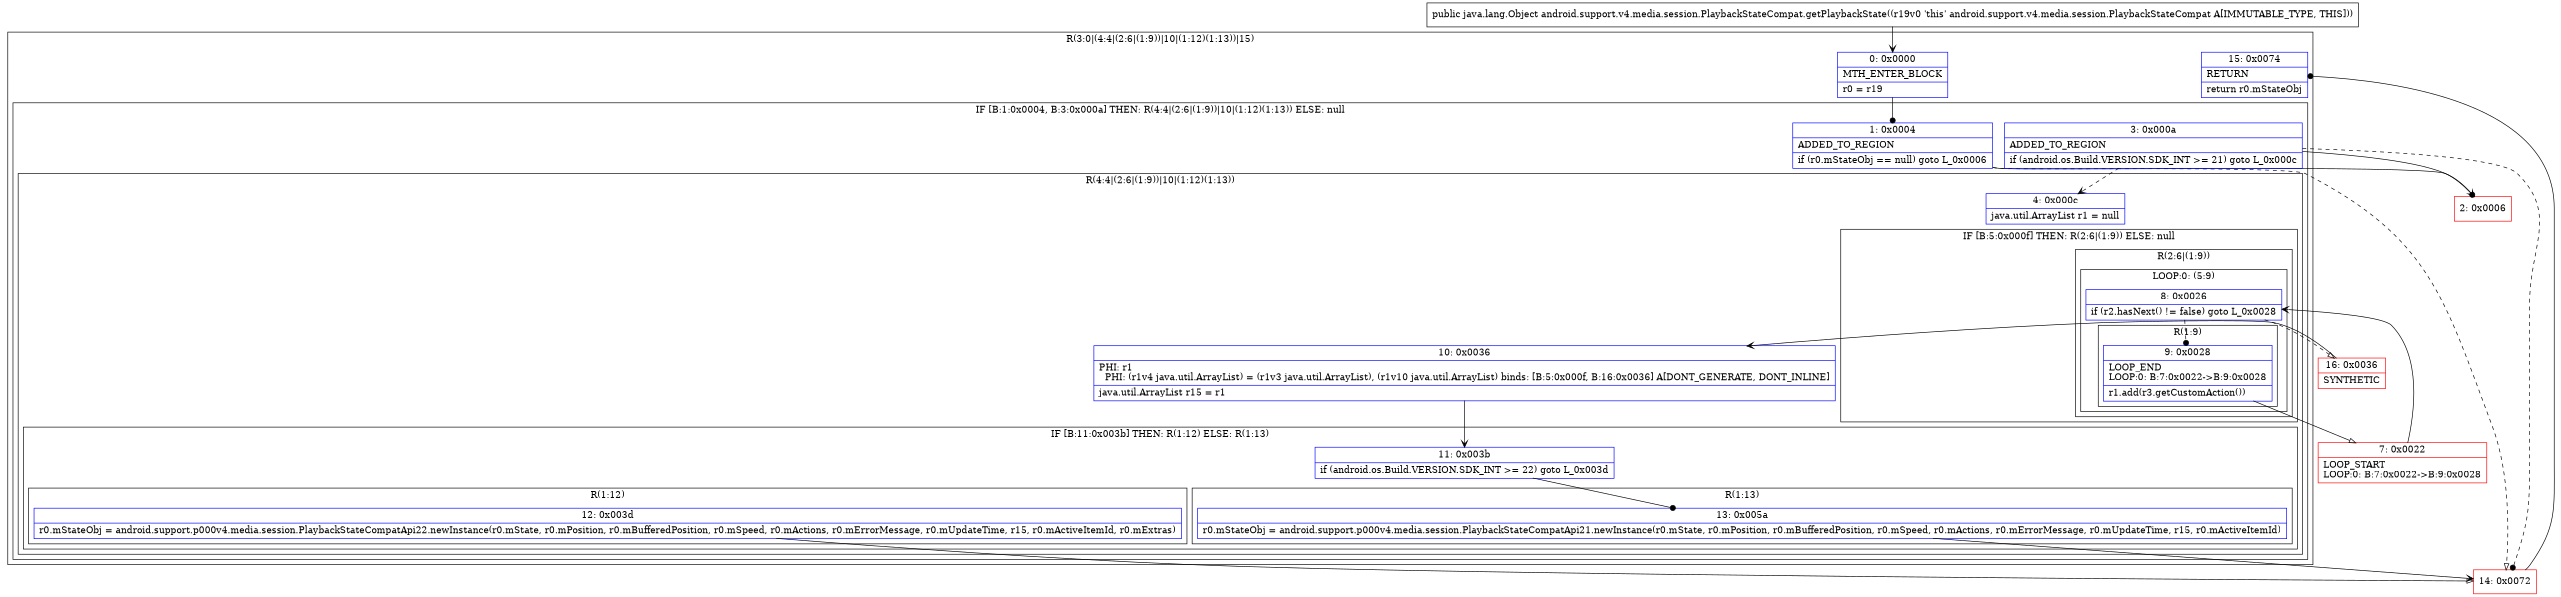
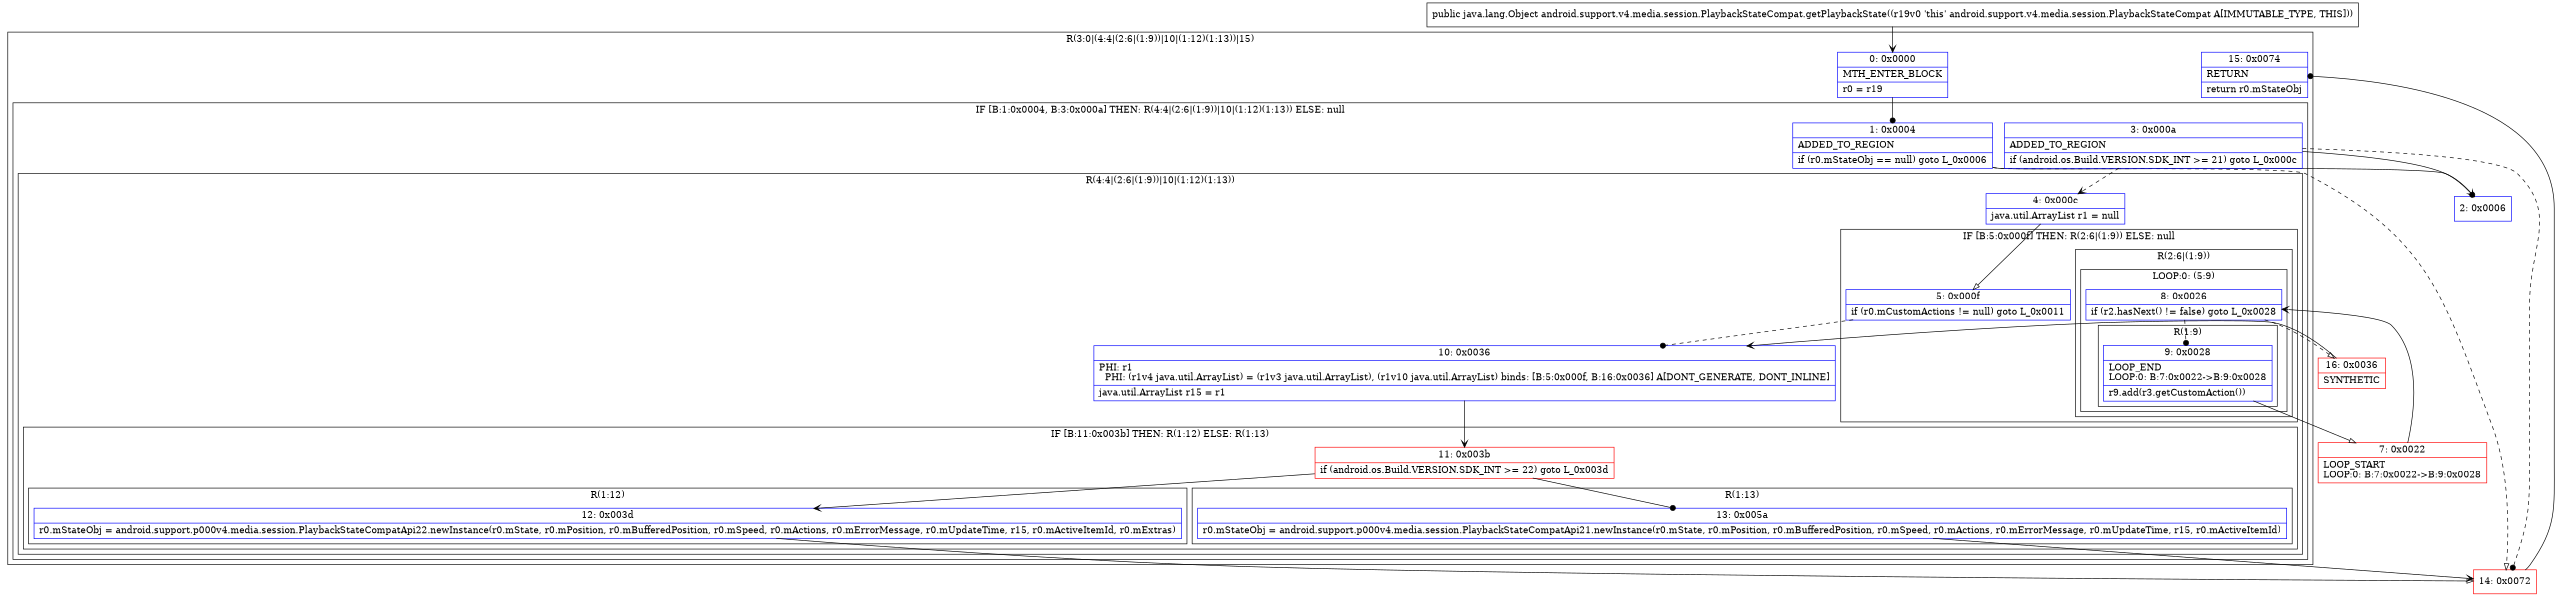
node "2: 0x0006": color red -> blue
node "5: 0x000f": added
node "9: 0x0028": text "r1.add(r3.getCustomAction())" -> "r9.add(r3.getCustomAction())"
node "11: 0x003b": color blue -> red
edge "11: 0x003b" -> "12: 0x003d": added
